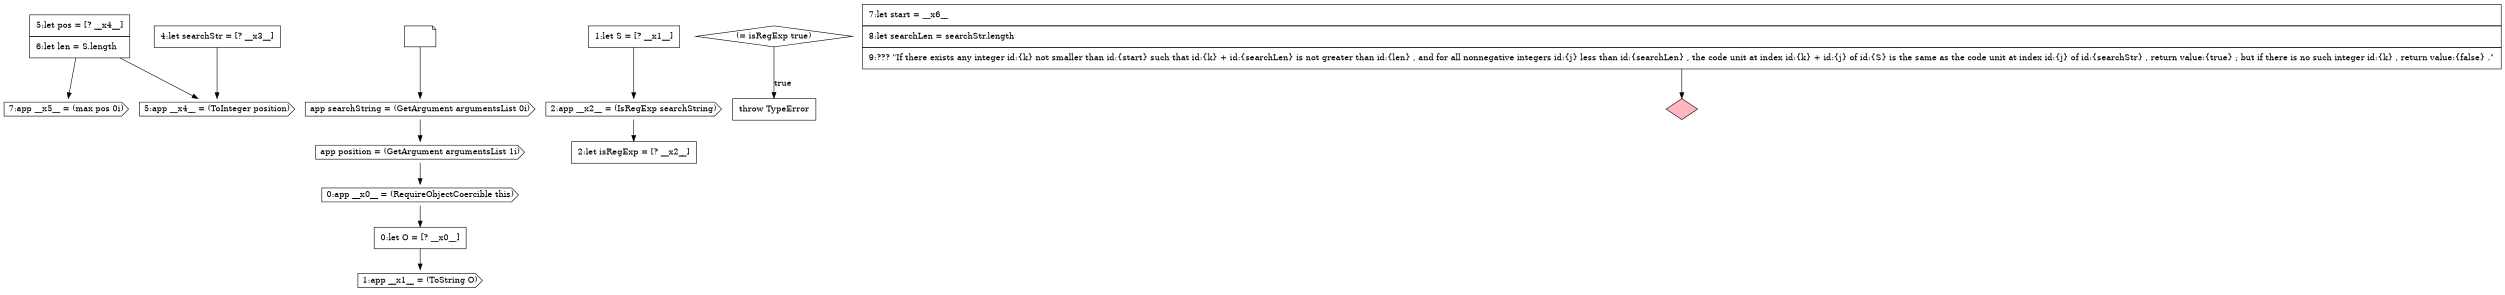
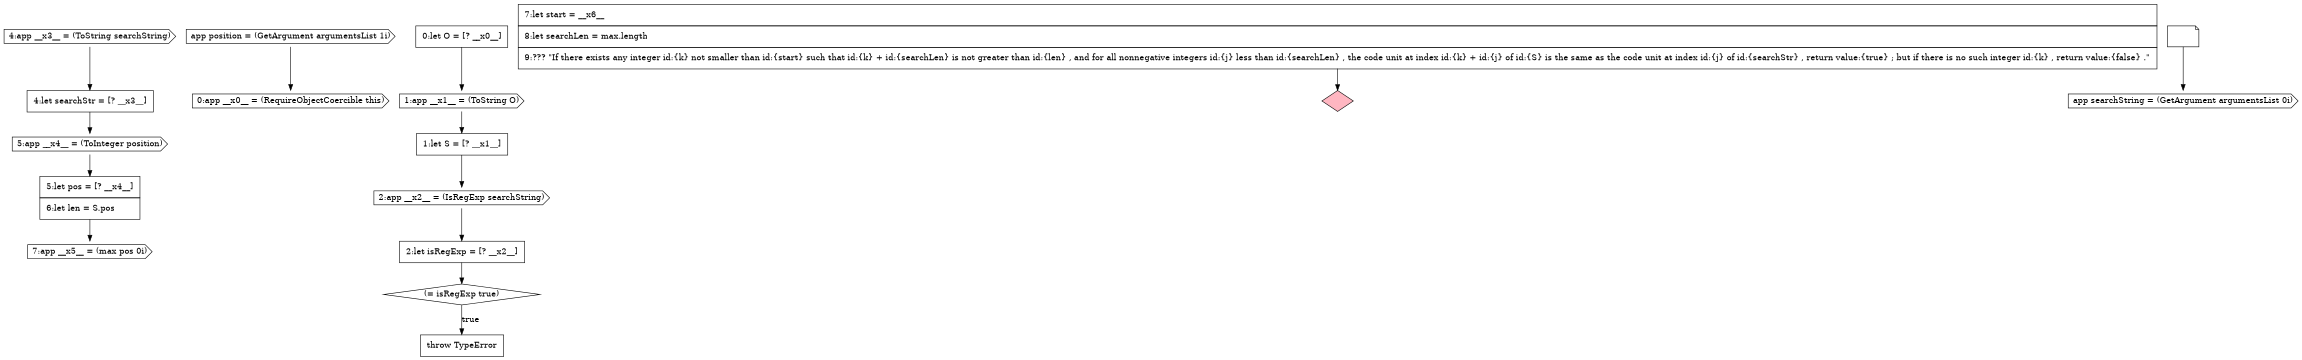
node "4:app __x3__ = (ToString searchString)": added
node "7:let start = __x6__": text "8:let searchLen = searchStr.length" -> "8:let searchLen = max.length"
node "5:let pos = [? __x4__]": text "6:let len = S.length" -> "6:let len = S.pos"
edge "5:let pos = [? __x4__]" -> "5:app __x4__ = (ToInteger position)": reversed
edge "1:app __x1__ = (ToString O)" -> "1:let S = [? __x1__]": added
edge "app searchString = (GetArgument argumentsList 0i)" -> "app position = (GetArgument argumentsList 1i)": removed
edge "0:app __x0__ = (RequireObjectCoercible this)" -> "0:let O = [? __x0__]": removed
edge "2:let isRegExp = [? __x2__]" -> "(= isRegExp true)": added
